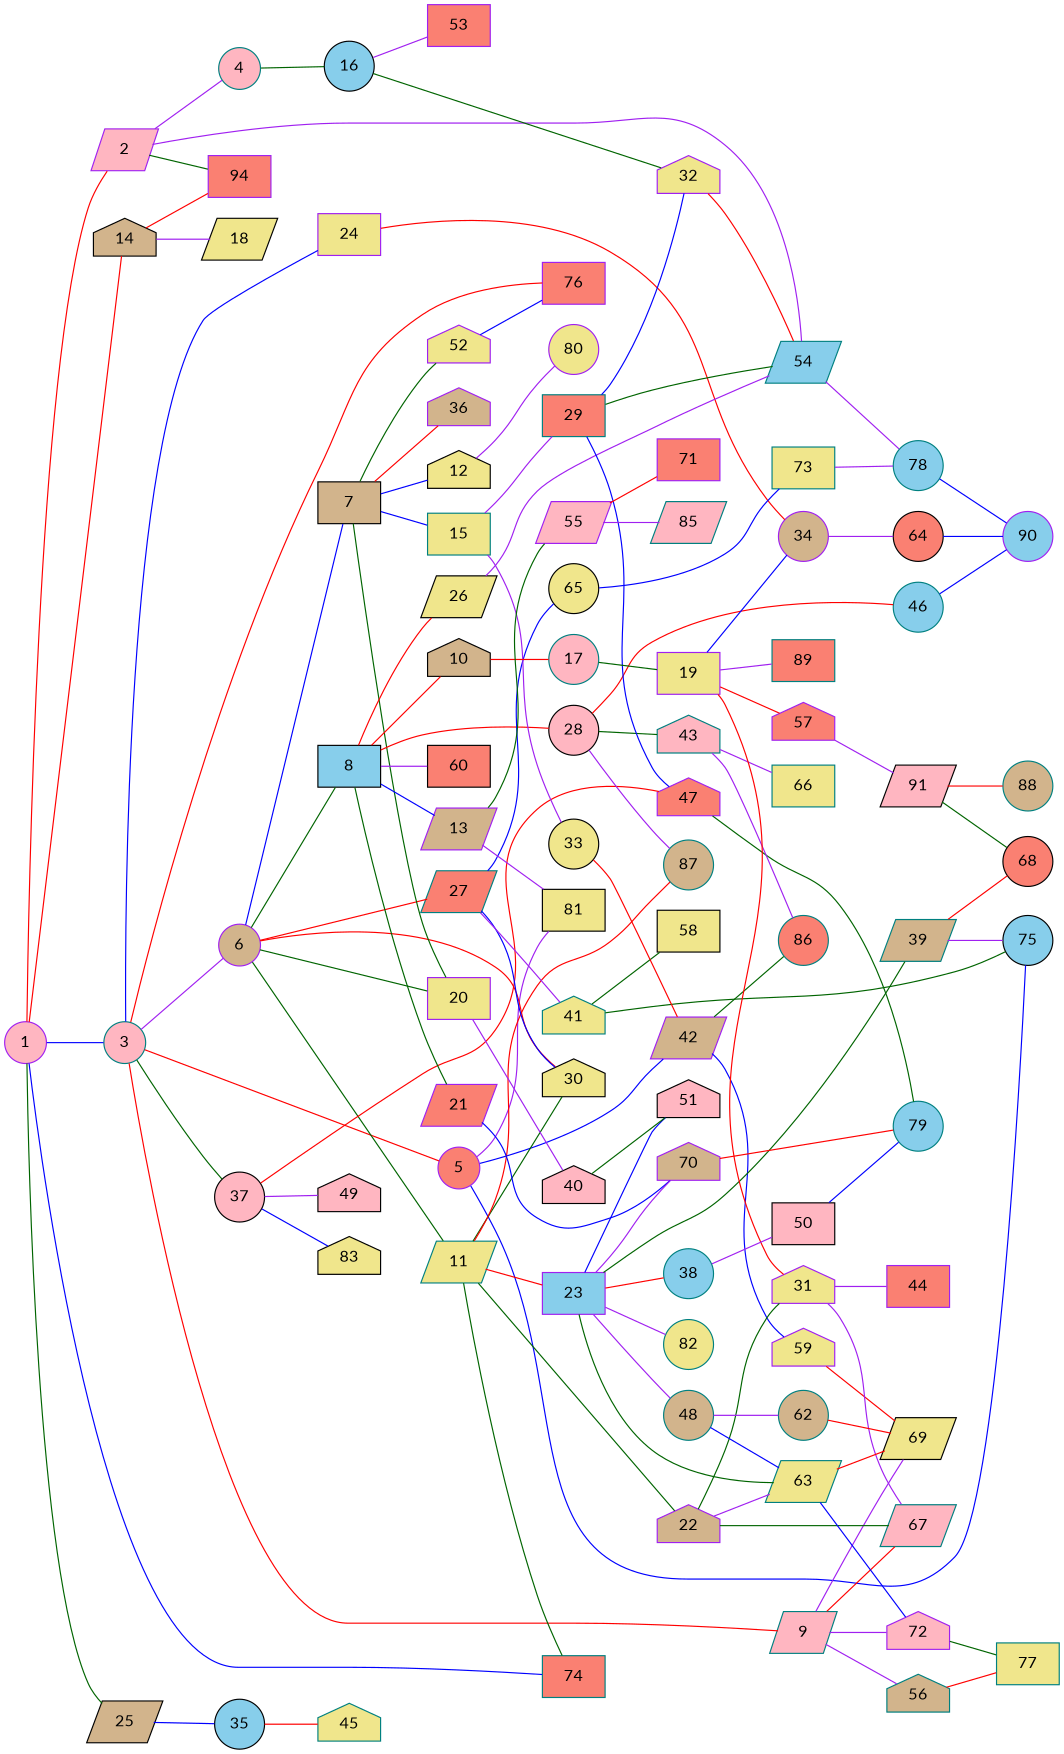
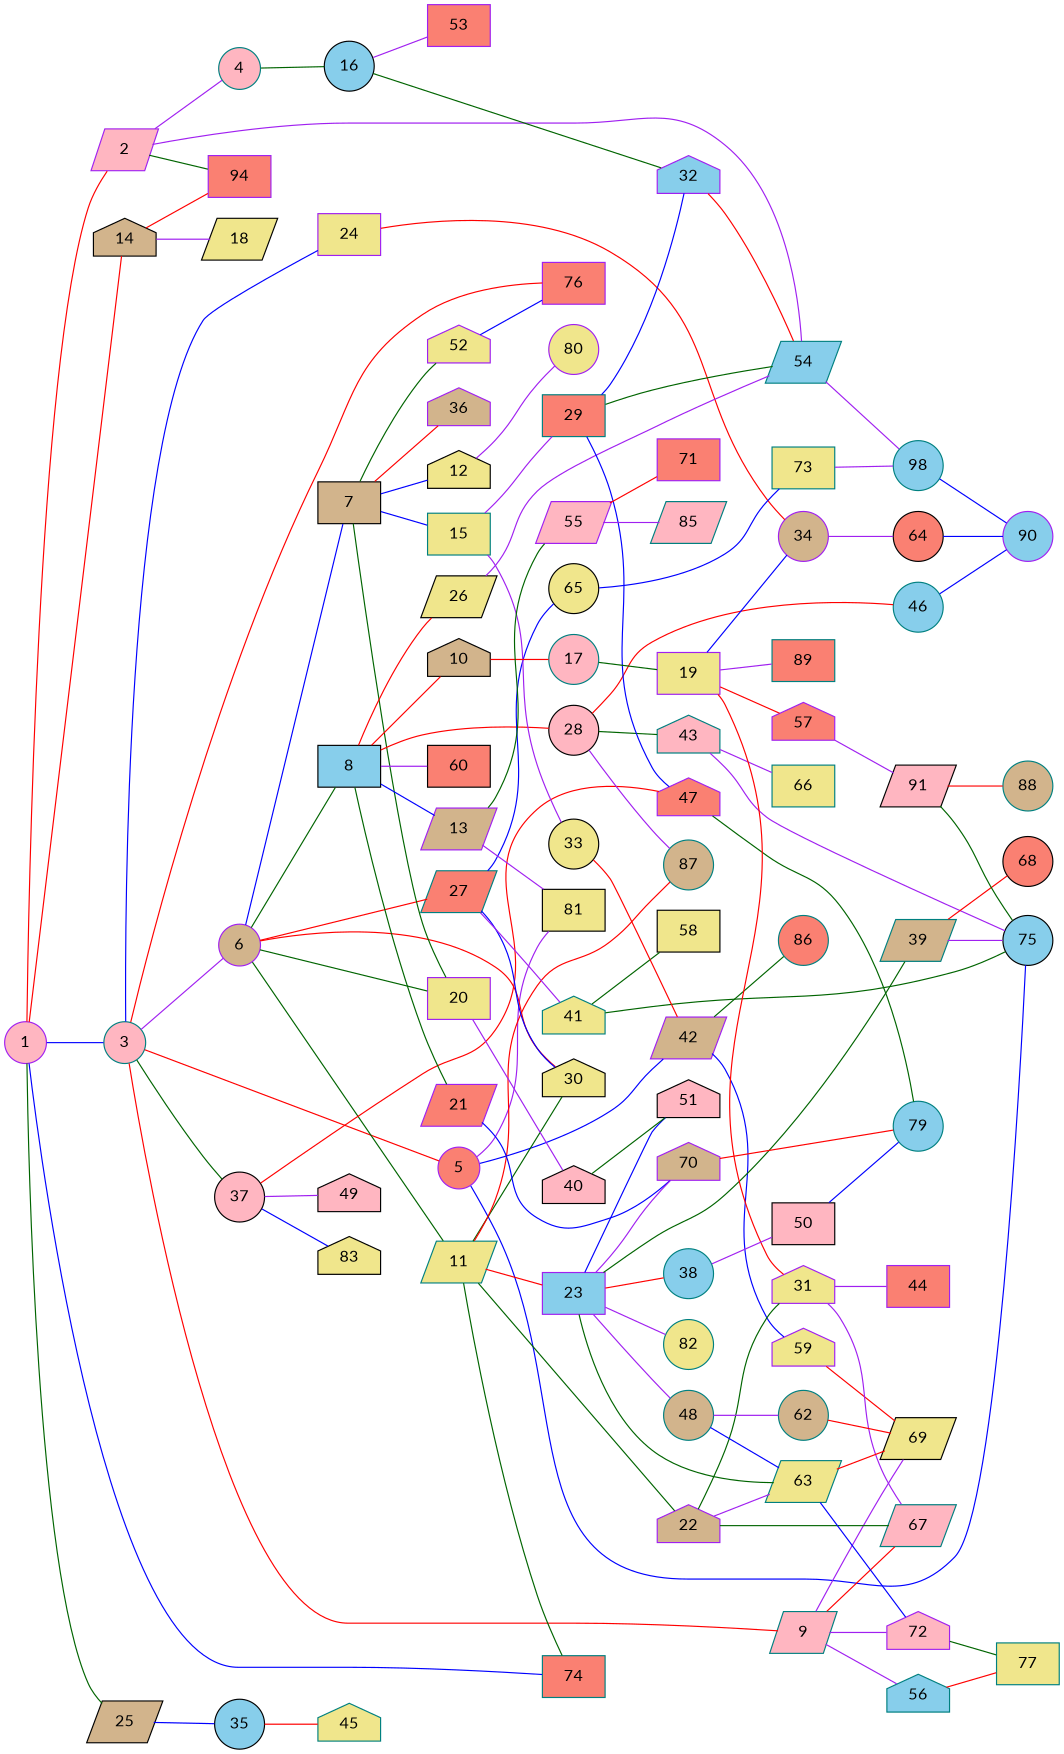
node "32": fillcolor khaki -> skyblue
node "78": label "78" -> "98"
edge "43" -- "86": now "43" -- "75"
edge "91" -- "68": now "91" -- "75"
node "56": fillcolor tan -> skyblue
